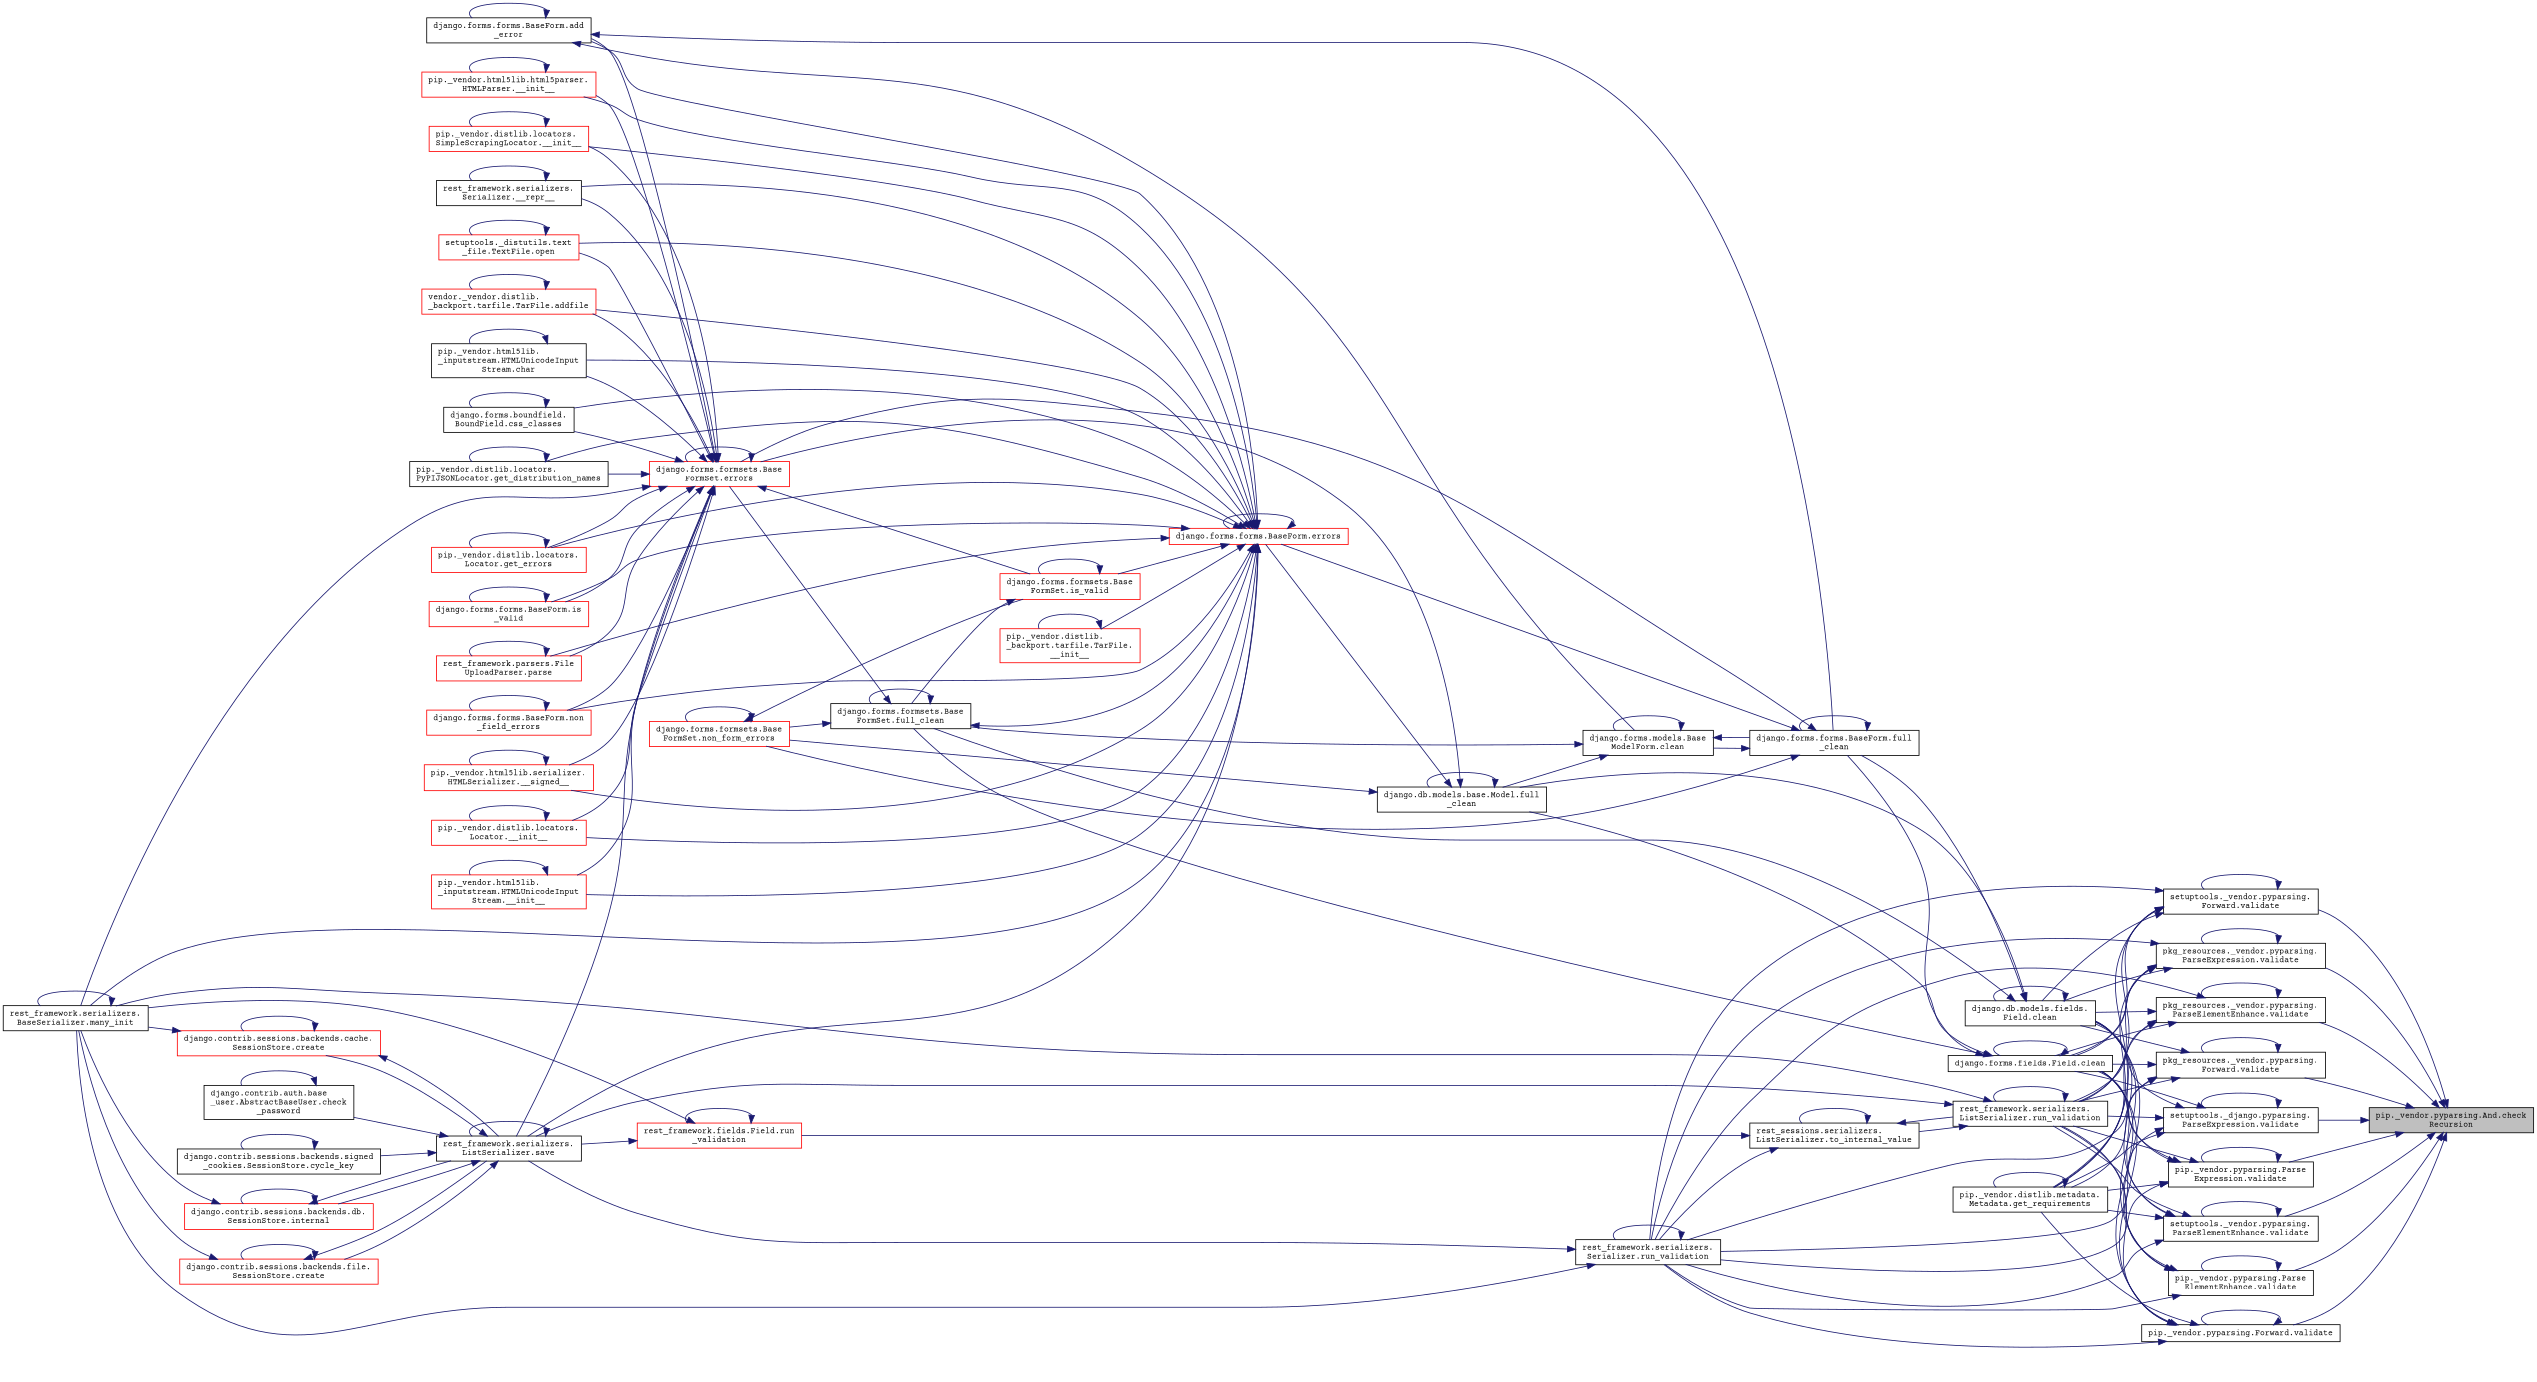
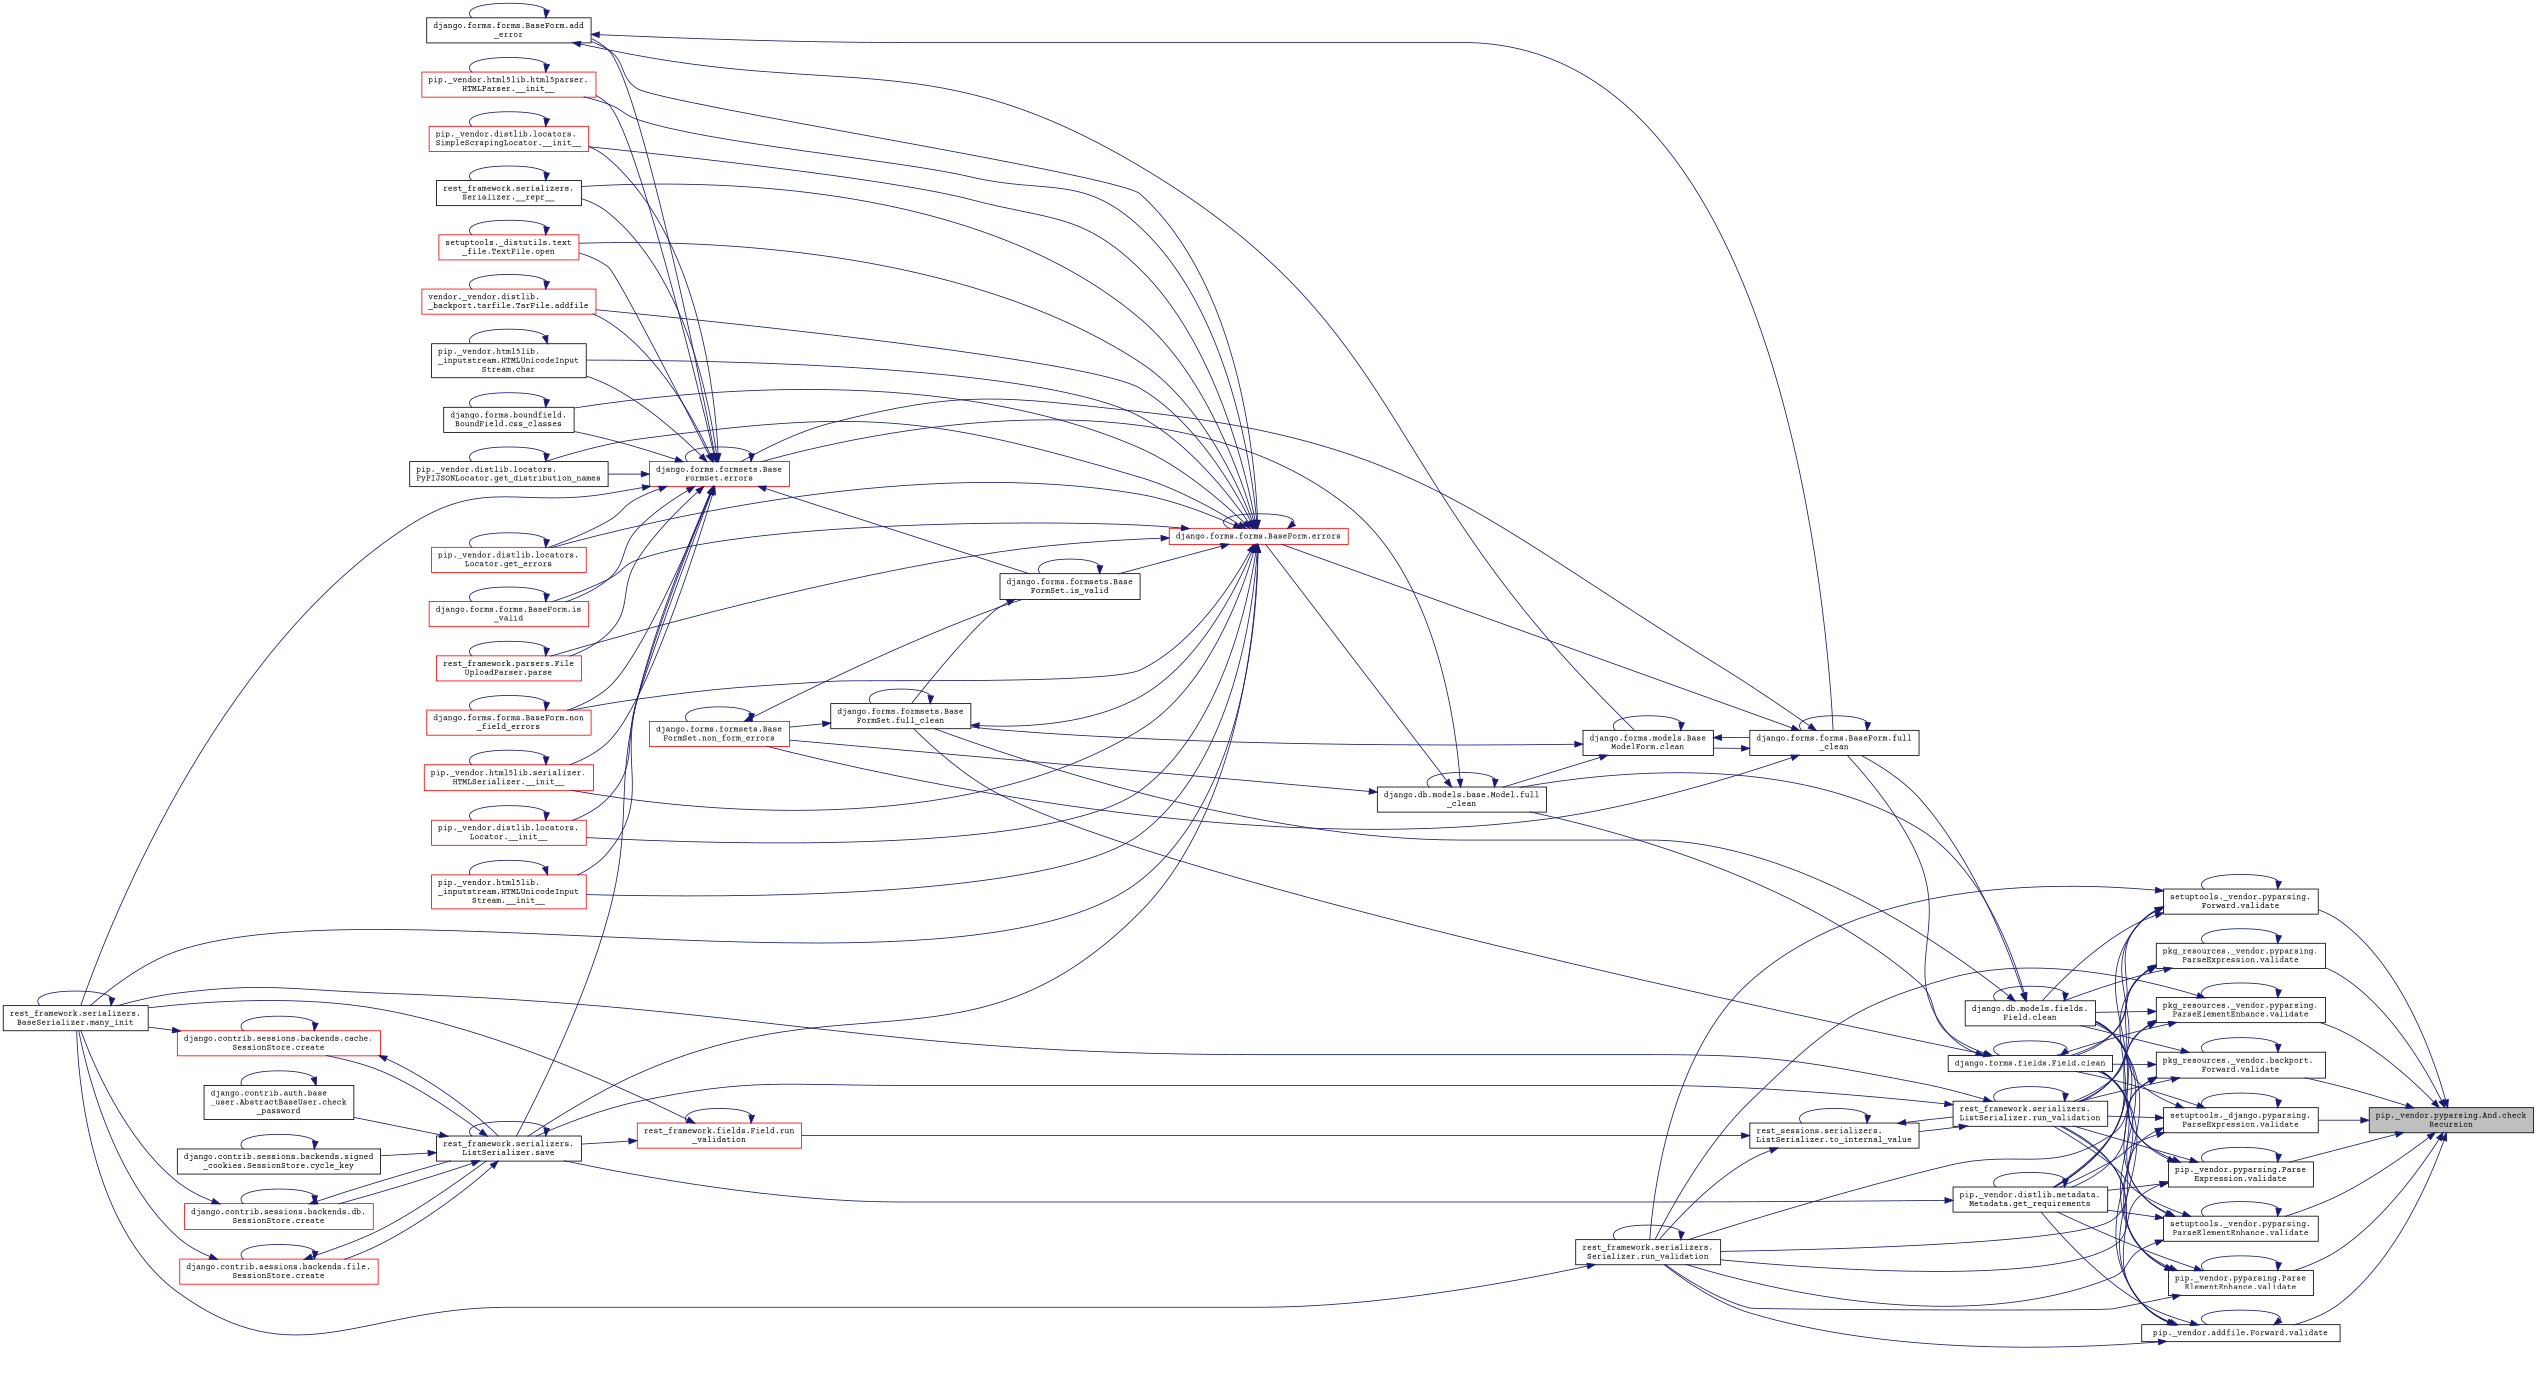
node "django.forms.formsets.Base FormSet.is_valid": color red -> black
edge "django.forms.formsets.Base FormSet.errors" -> "django.forms.formsets.Base FormSet.full_clean": removed
node "pip._vendor.distlib. _backport.tarfile.TarFile. __init__": removed
node "pip._vendor.html5lib.serializer. HTMLSerializer.__signed__": label "pip._vendor.html5lib.serializer. HTMLSerializer.__signed__" -> "pip._vendor.html5lib.serializer. HTMLSerializer.__init__"
edge "rest_framework.serializers. Serializer.run_validation" -> "pkg_resources._vendor.pyparsing. ParseExpression.validate": removed
node "pkg_resources._vendor.pyparsing. Forward.validate": label "pkg_resources._vendor.pyparsing. Forward.validate" -> "pkg_resources._vendor.backport. Forward.validate"
node "django.contrib.sessions.backends.db. SessionStore.internal": label "django.contrib.sessions.backends.db. SessionStore.internal" -> "django.contrib.sessions.backends.db. SessionStore.create"
edge "rest_framework.serializers. ListSerializer.save" -> "rest_framework.serializers. Serializer.run_validation": now "rest_framework.serializers. ListSerializer.save" -> "pip._vendor.distlib.metadata. Metadata.get_requirements"
edge "pip._vendor.distlib.metadata. Metadata.get_requirements" -> "pip._vendor.pyparsing.Parse ElementEnhance.validate": added
node "pip._vendor.pyparsing.Forward.validate": label "pip._vendor.pyparsing.Forward.validate" -> "pip._vendor.addfile.Forward.validate"
